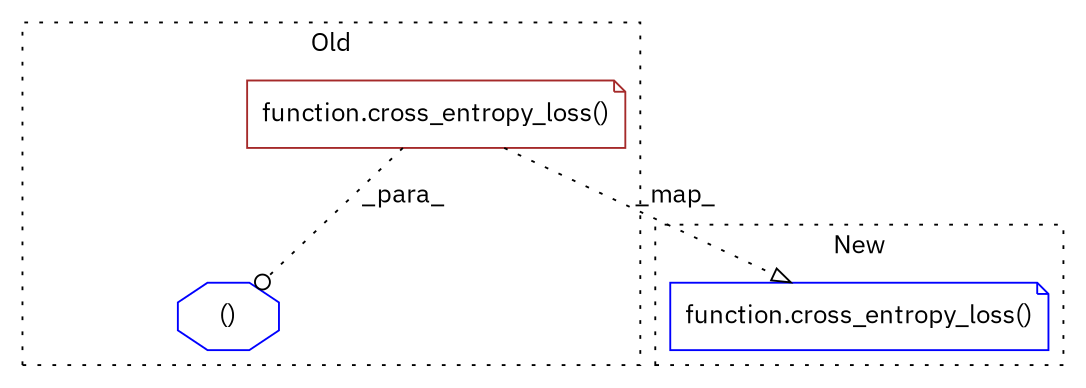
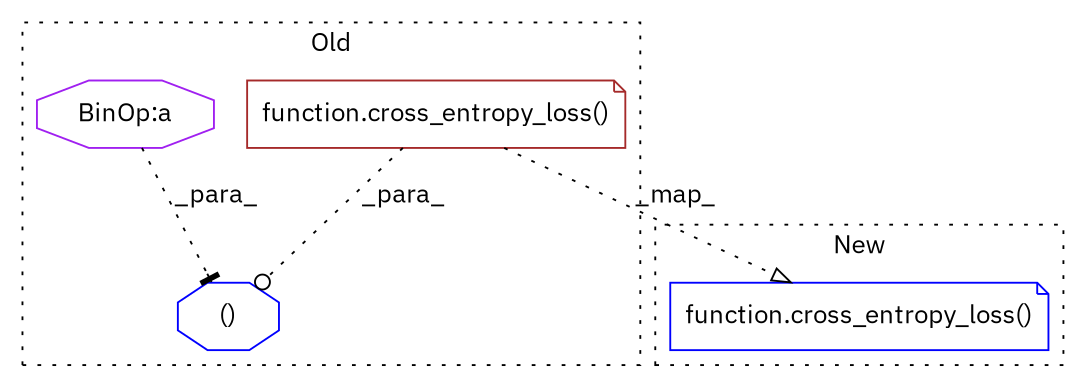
node "BinOp:a": added
